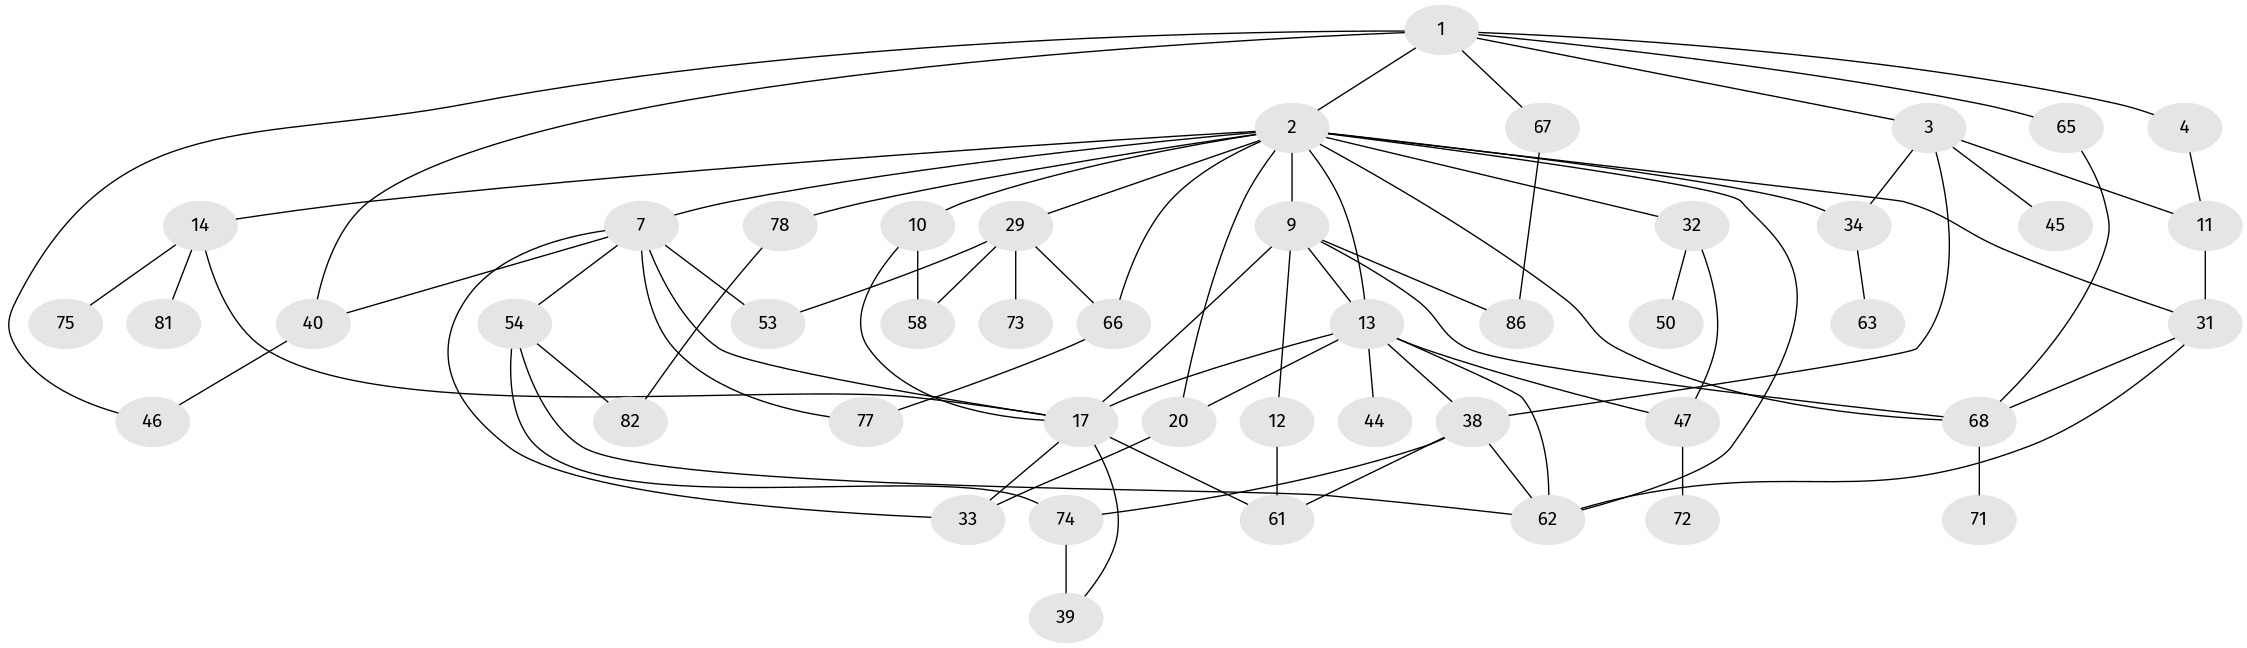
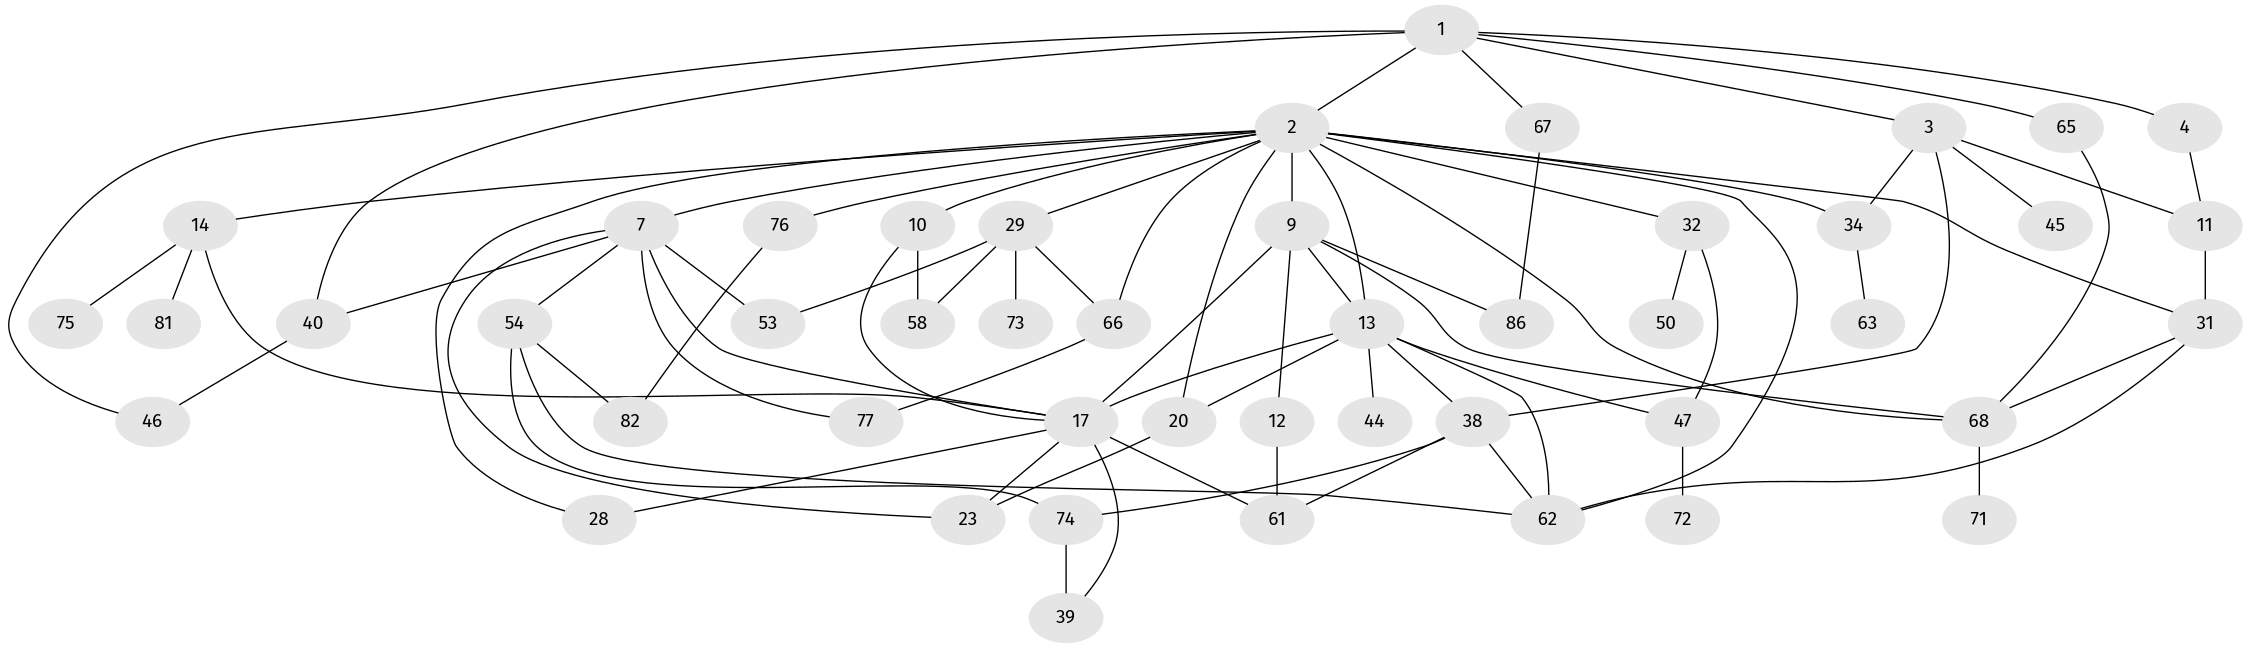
node "78": label "78" -> "76"
node "28": added
node "33": label "33" -> "23"
